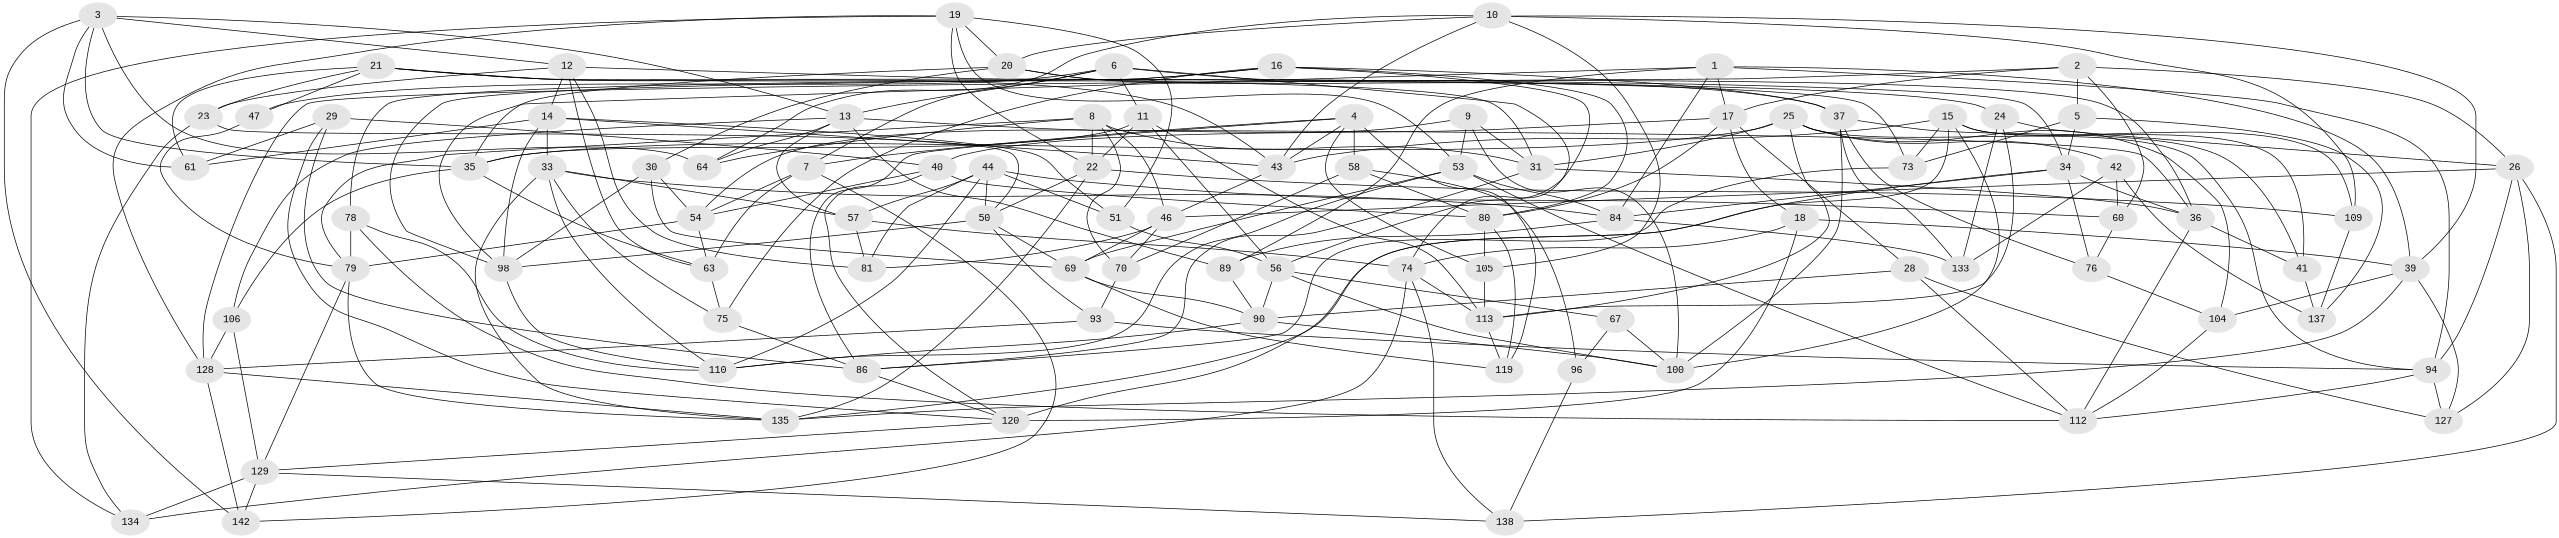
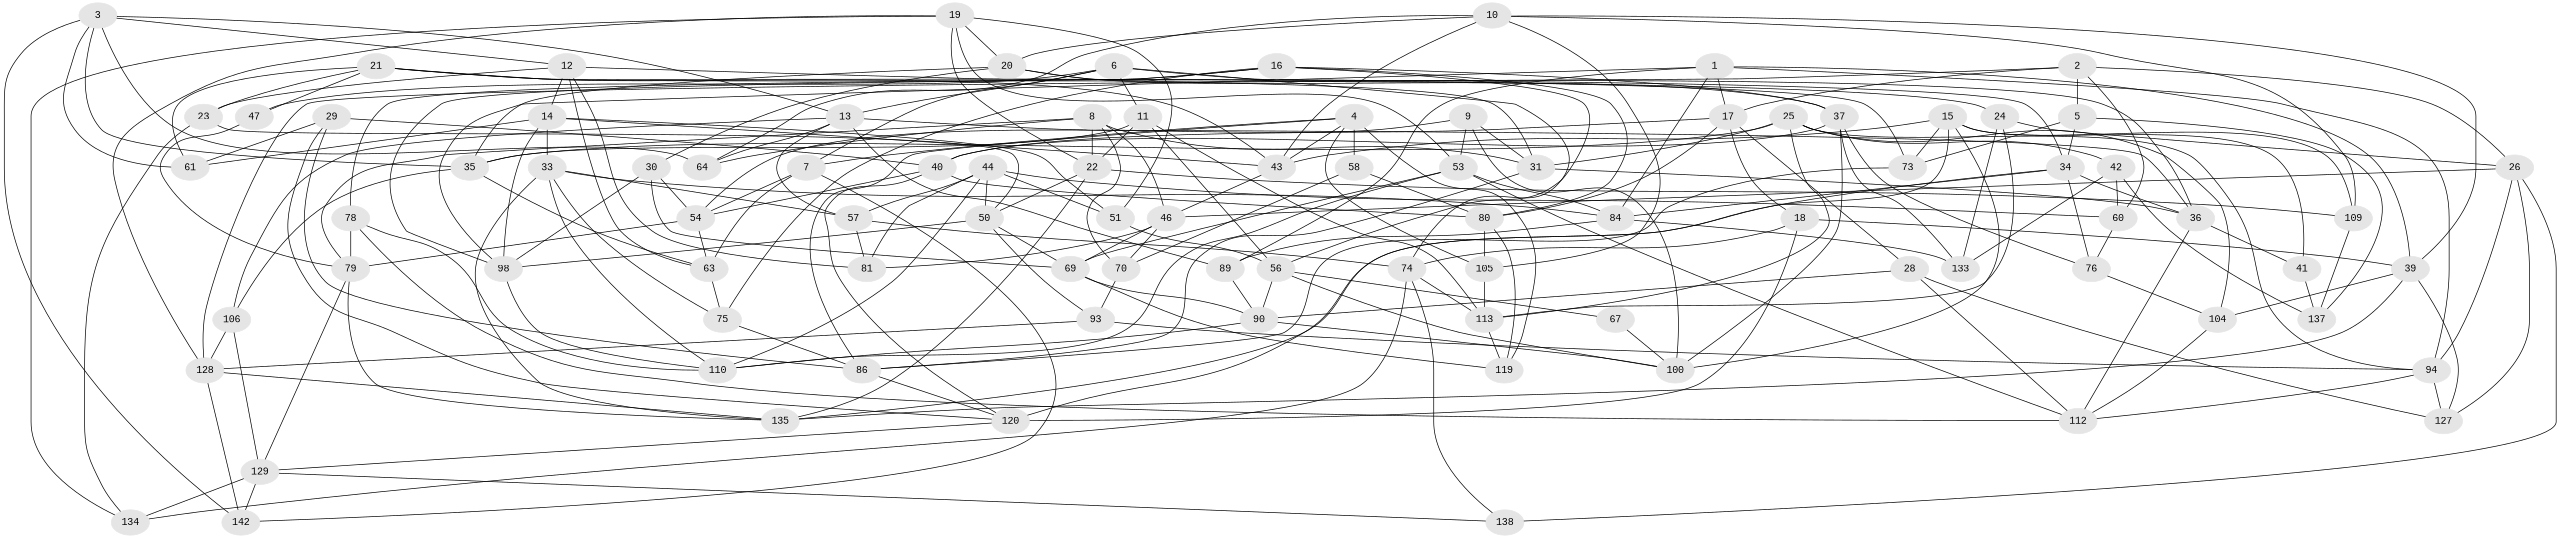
edge "37" -- "41": now "37" -- "40"
node "96": removed
